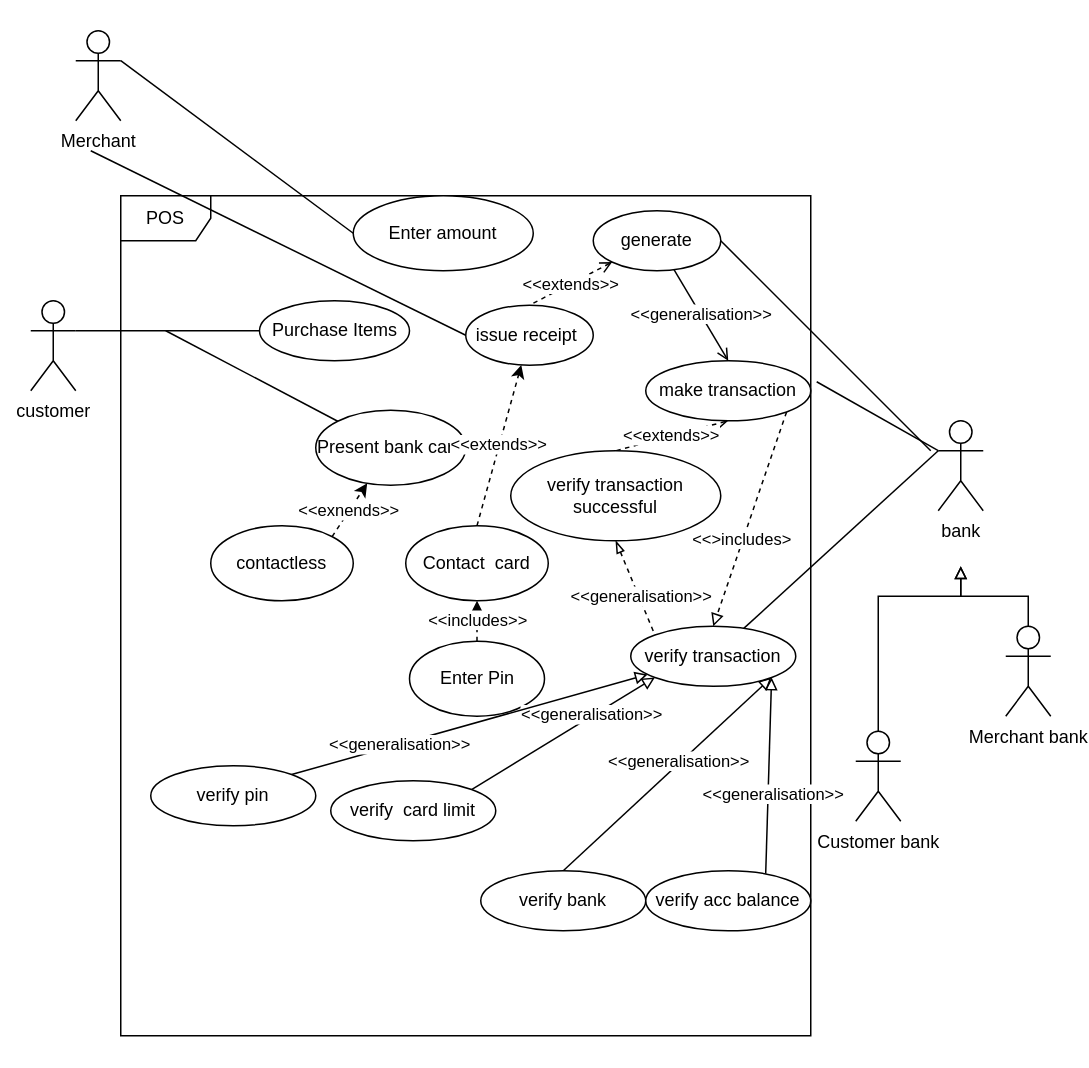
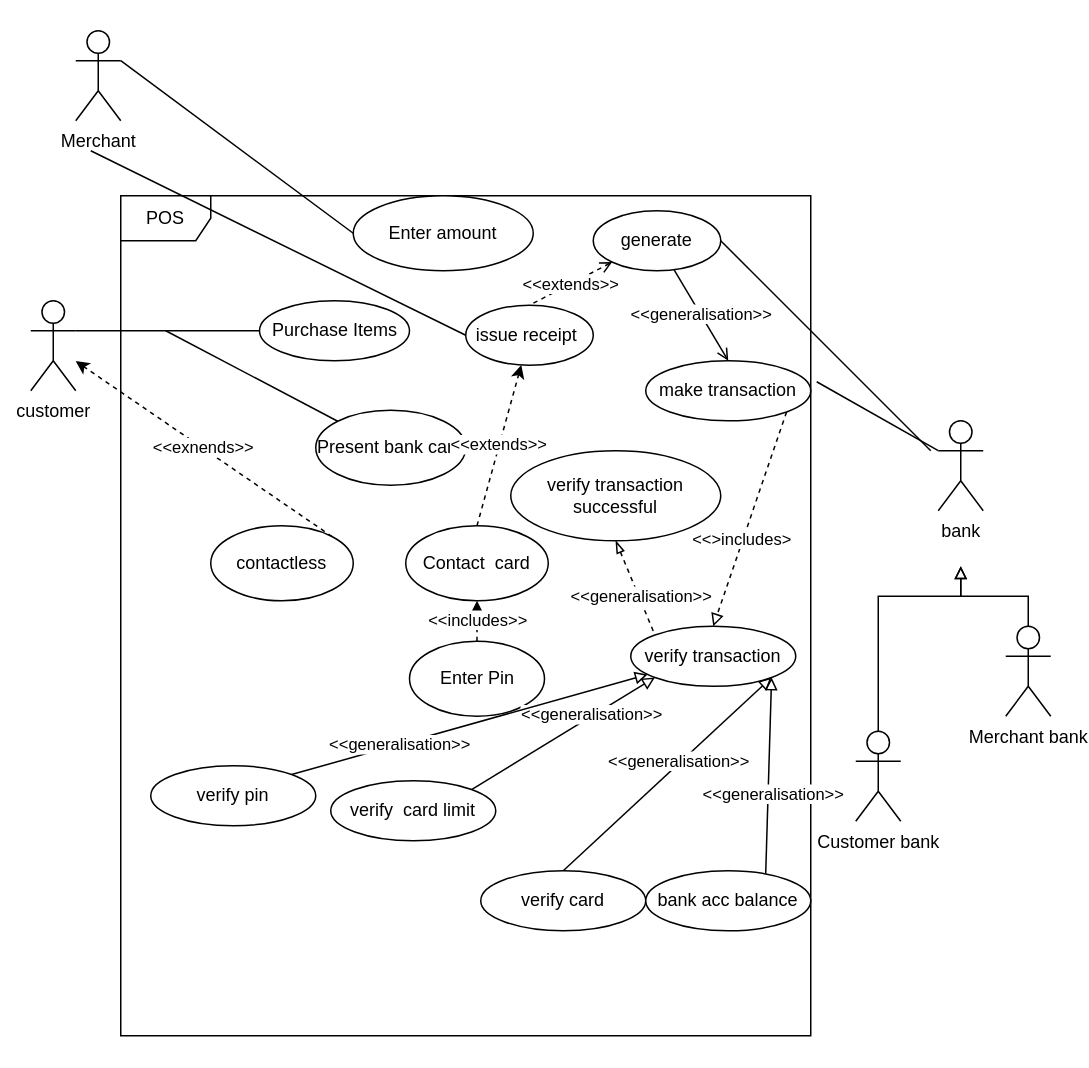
edge "verify transaction successful" -> "make transaction": removed, label "<<extends>>"
edge "contactless" -> "Present bank card": now "contactless" -> "customer"
edge "bank" -- "verify transaction": removed
node "verify bank": label "verify bank" -> "verify card"
node "verify acc balance": label "verify acc balance" -> "bank acc balance"
